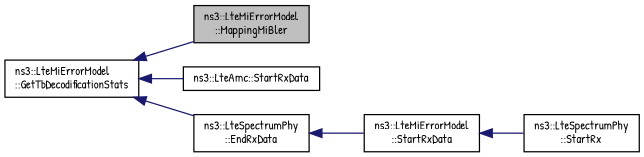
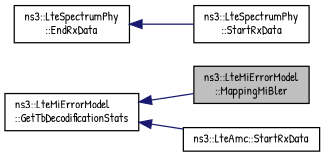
edge "ns3::LteSpectrumPhy ::EndRxData" -> "ns3::LteMiErrorModel ::GetTbDecodificationStats": removed
node "ns3::LteMiErrorModel ::StartRxData": label "ns3::LteMiErrorModel ::StartRxData" -> "ns3::LteSpectrumPhy ::StartRxData"
node "ns3::LteSpectrumPhy ::StartRx": removed
